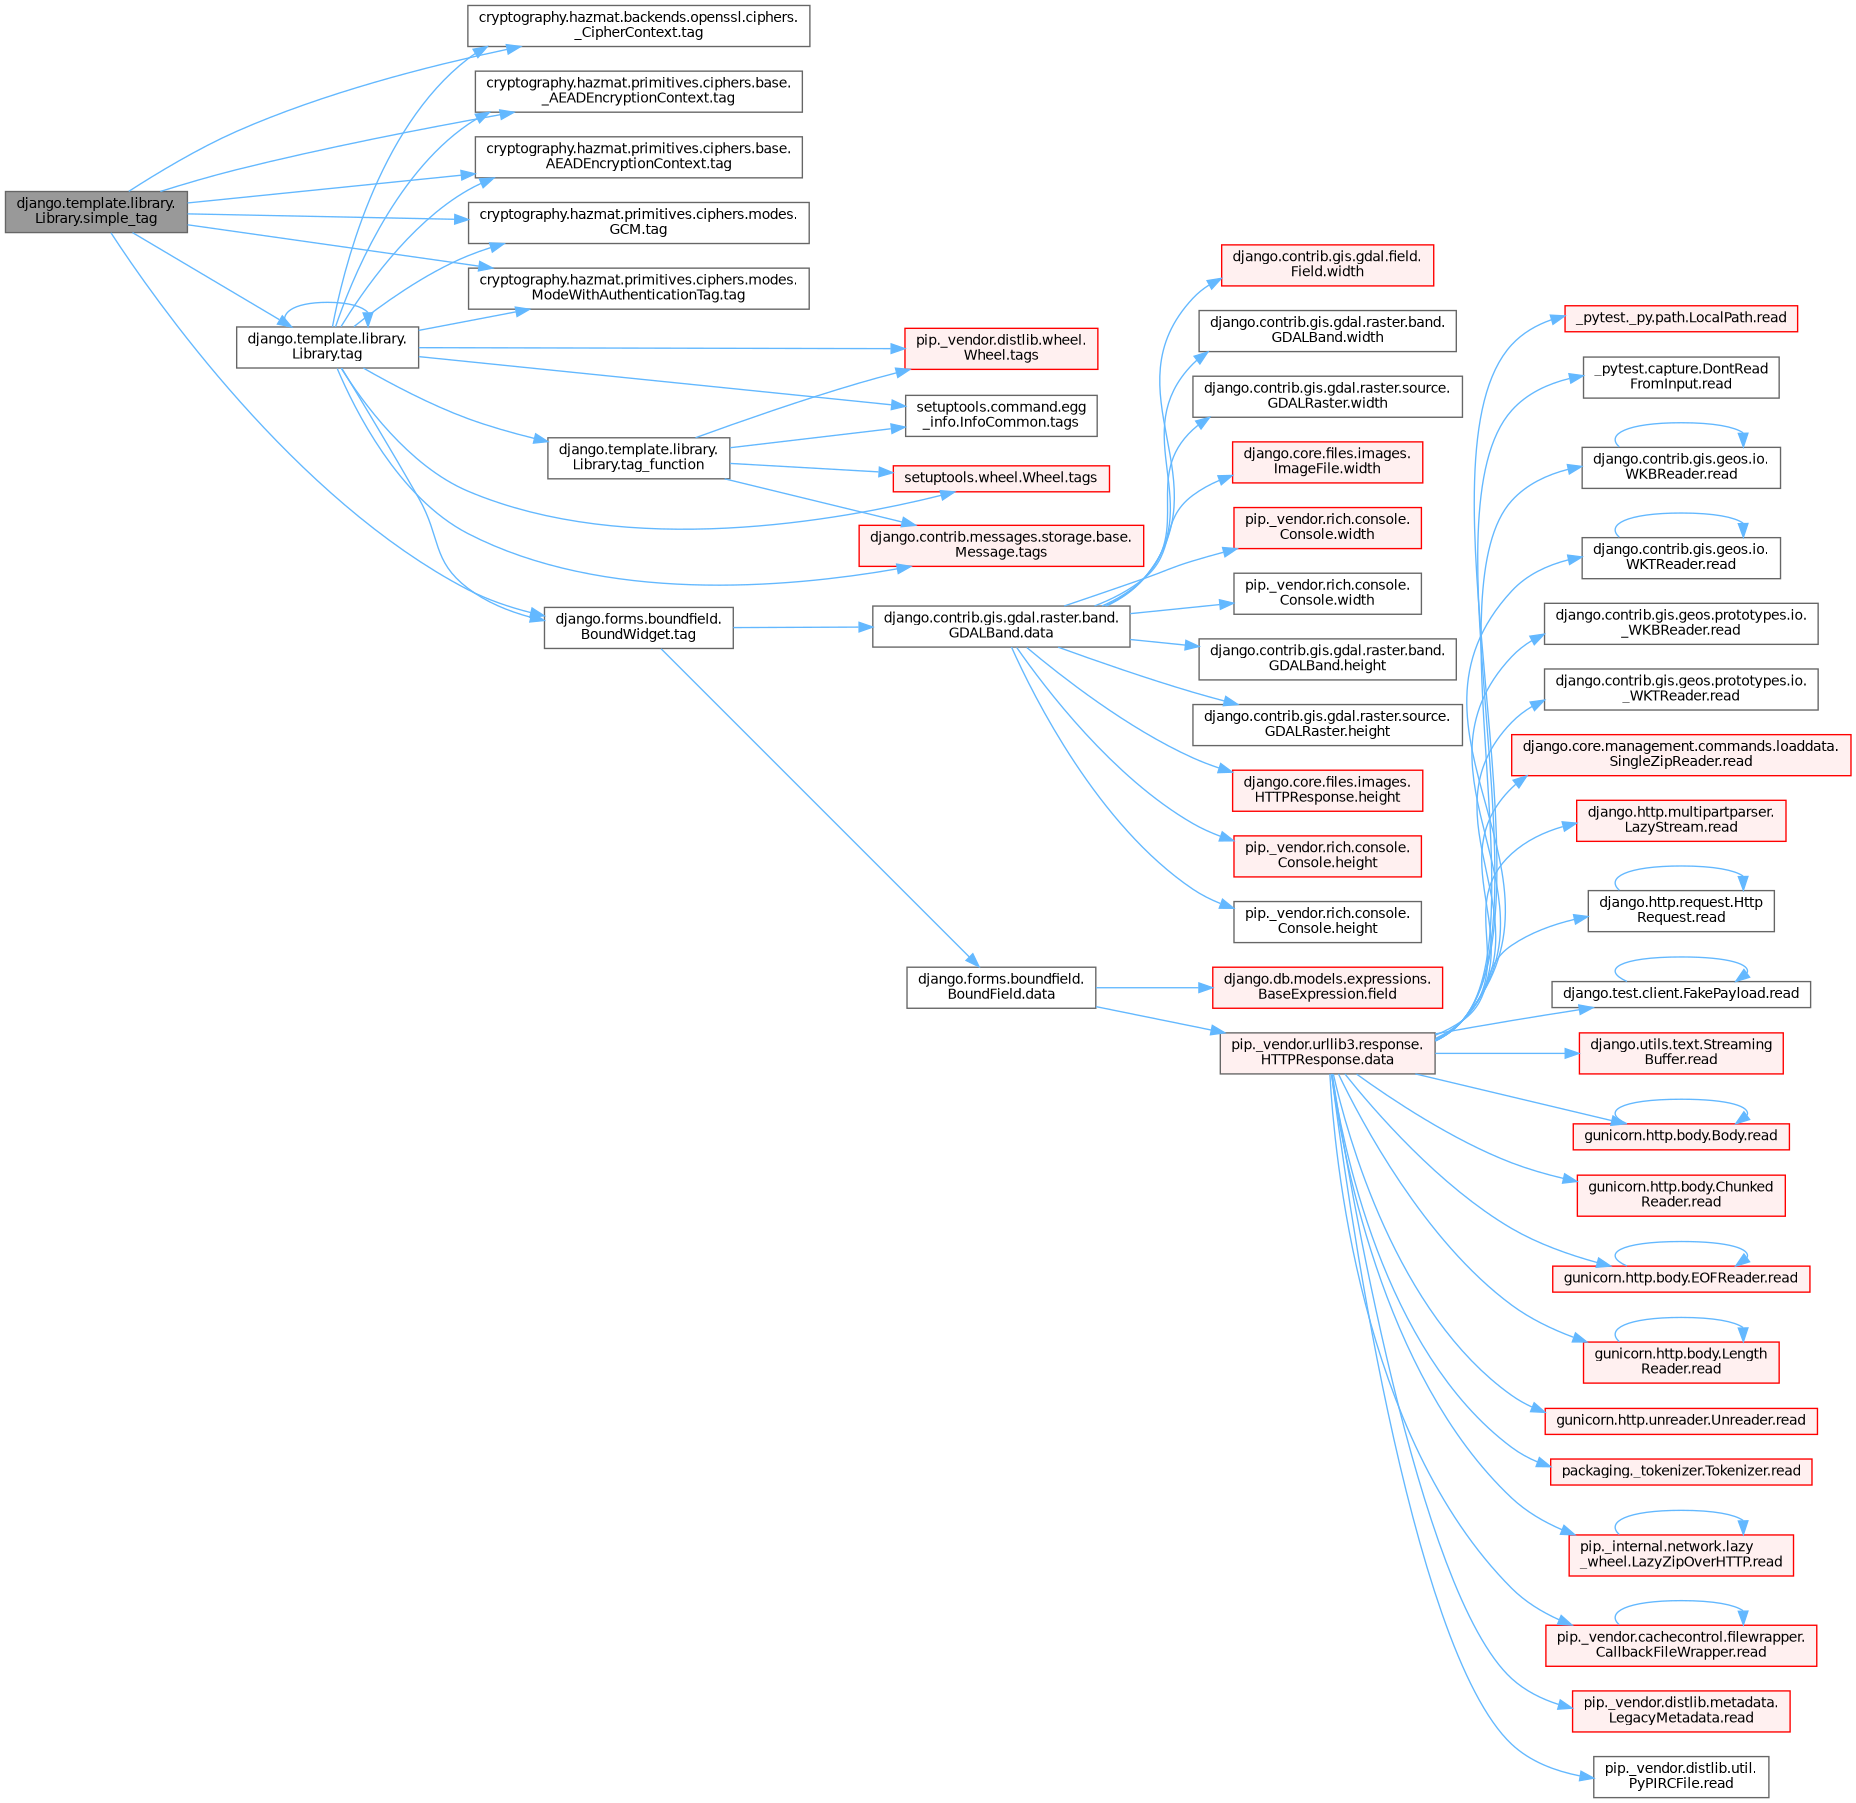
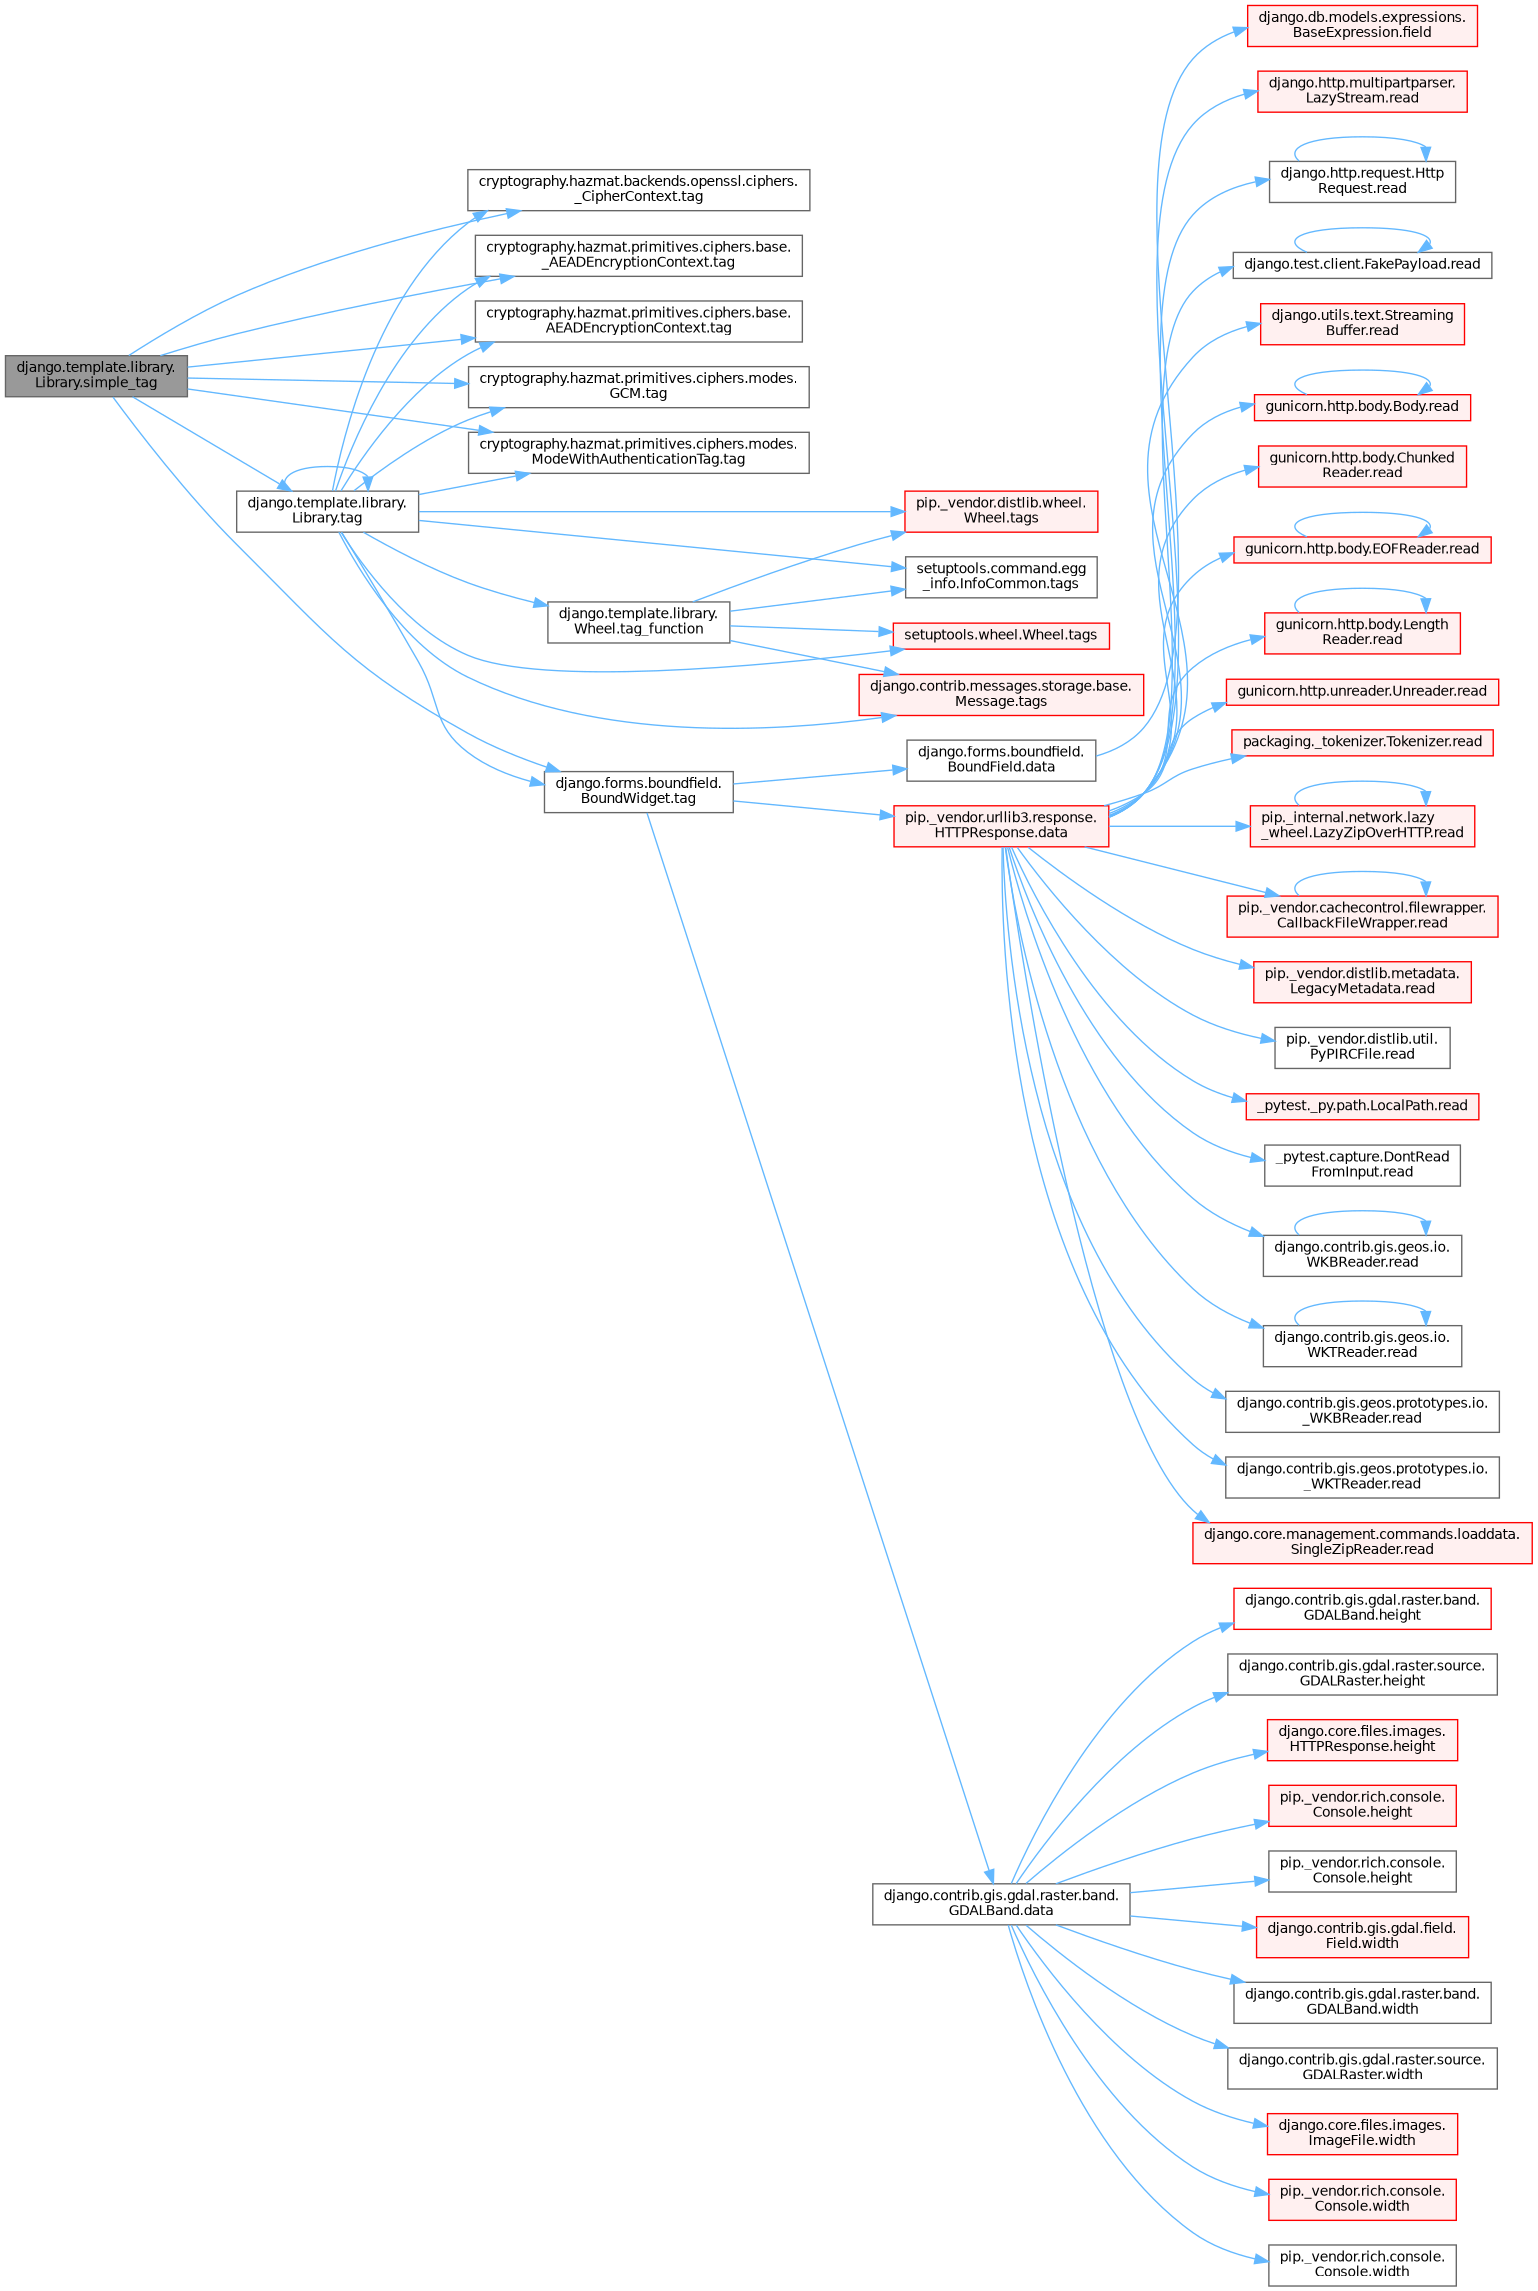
node "django.template.library. Library.tag_function": label "django.template.library. Library.tag_function" -> "django.template.library. Wheel.tag_function"
node "django.contrib.gis.gdal.raster.band. GDALBand.height": color grey40 -> red
edge "django.forms.boundfield. BoundField.data" -> "pip._vendor.urllib3.response. HTTPResponse.data": now "django.forms.boundfield. BoundWidget.tag" -> "pip._vendor.urllib3.response. HTTPResponse.data"
node "pip._vendor.urllib3.response. HTTPResponse.data": color grey40 -> red
